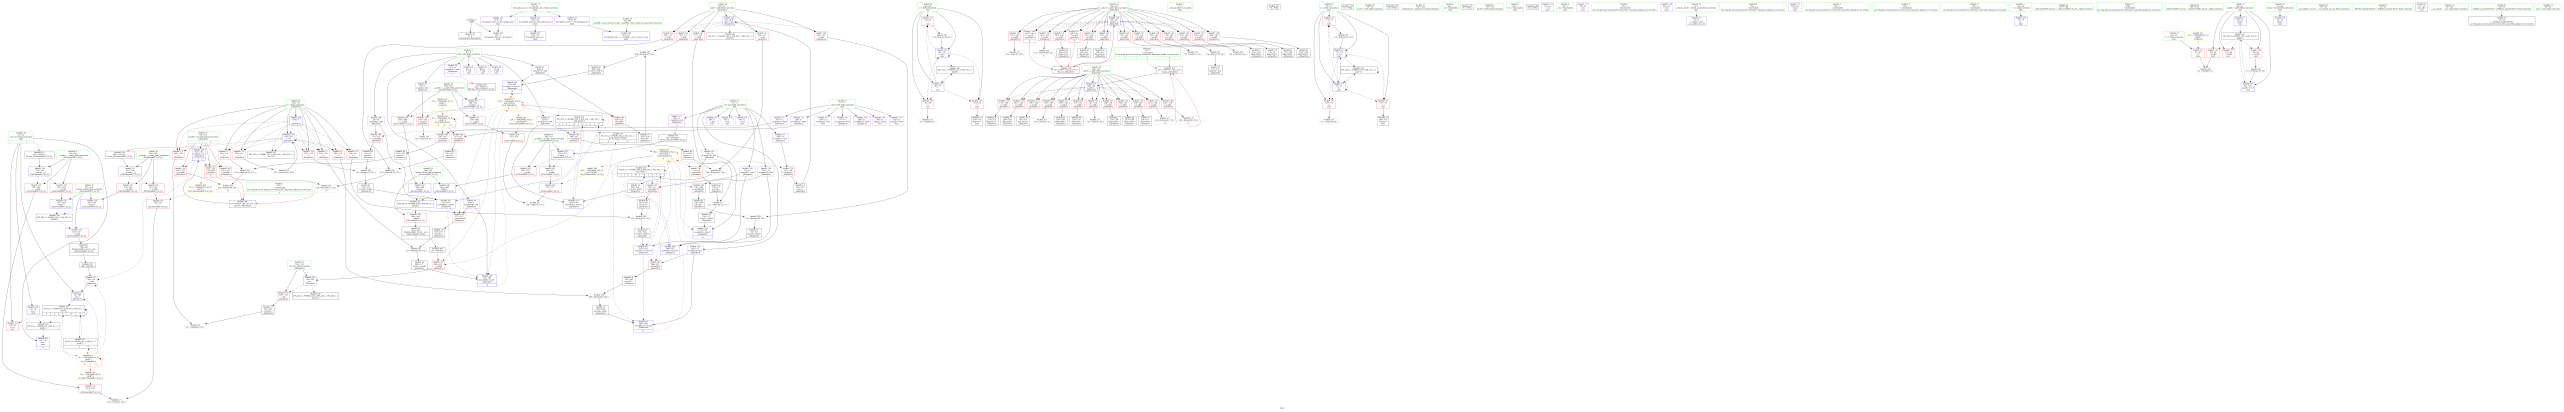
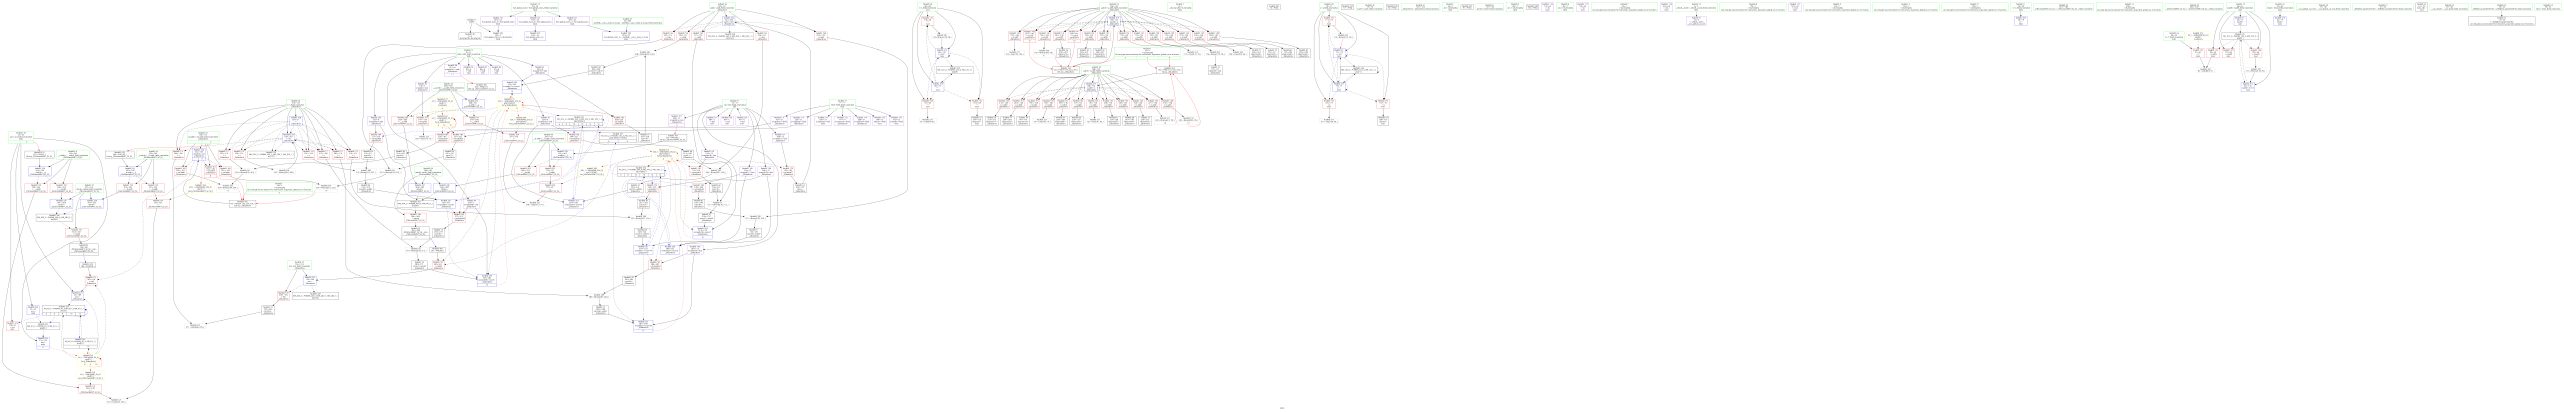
edge "NodeID: 15" -> "NodeID: 103": reversed
